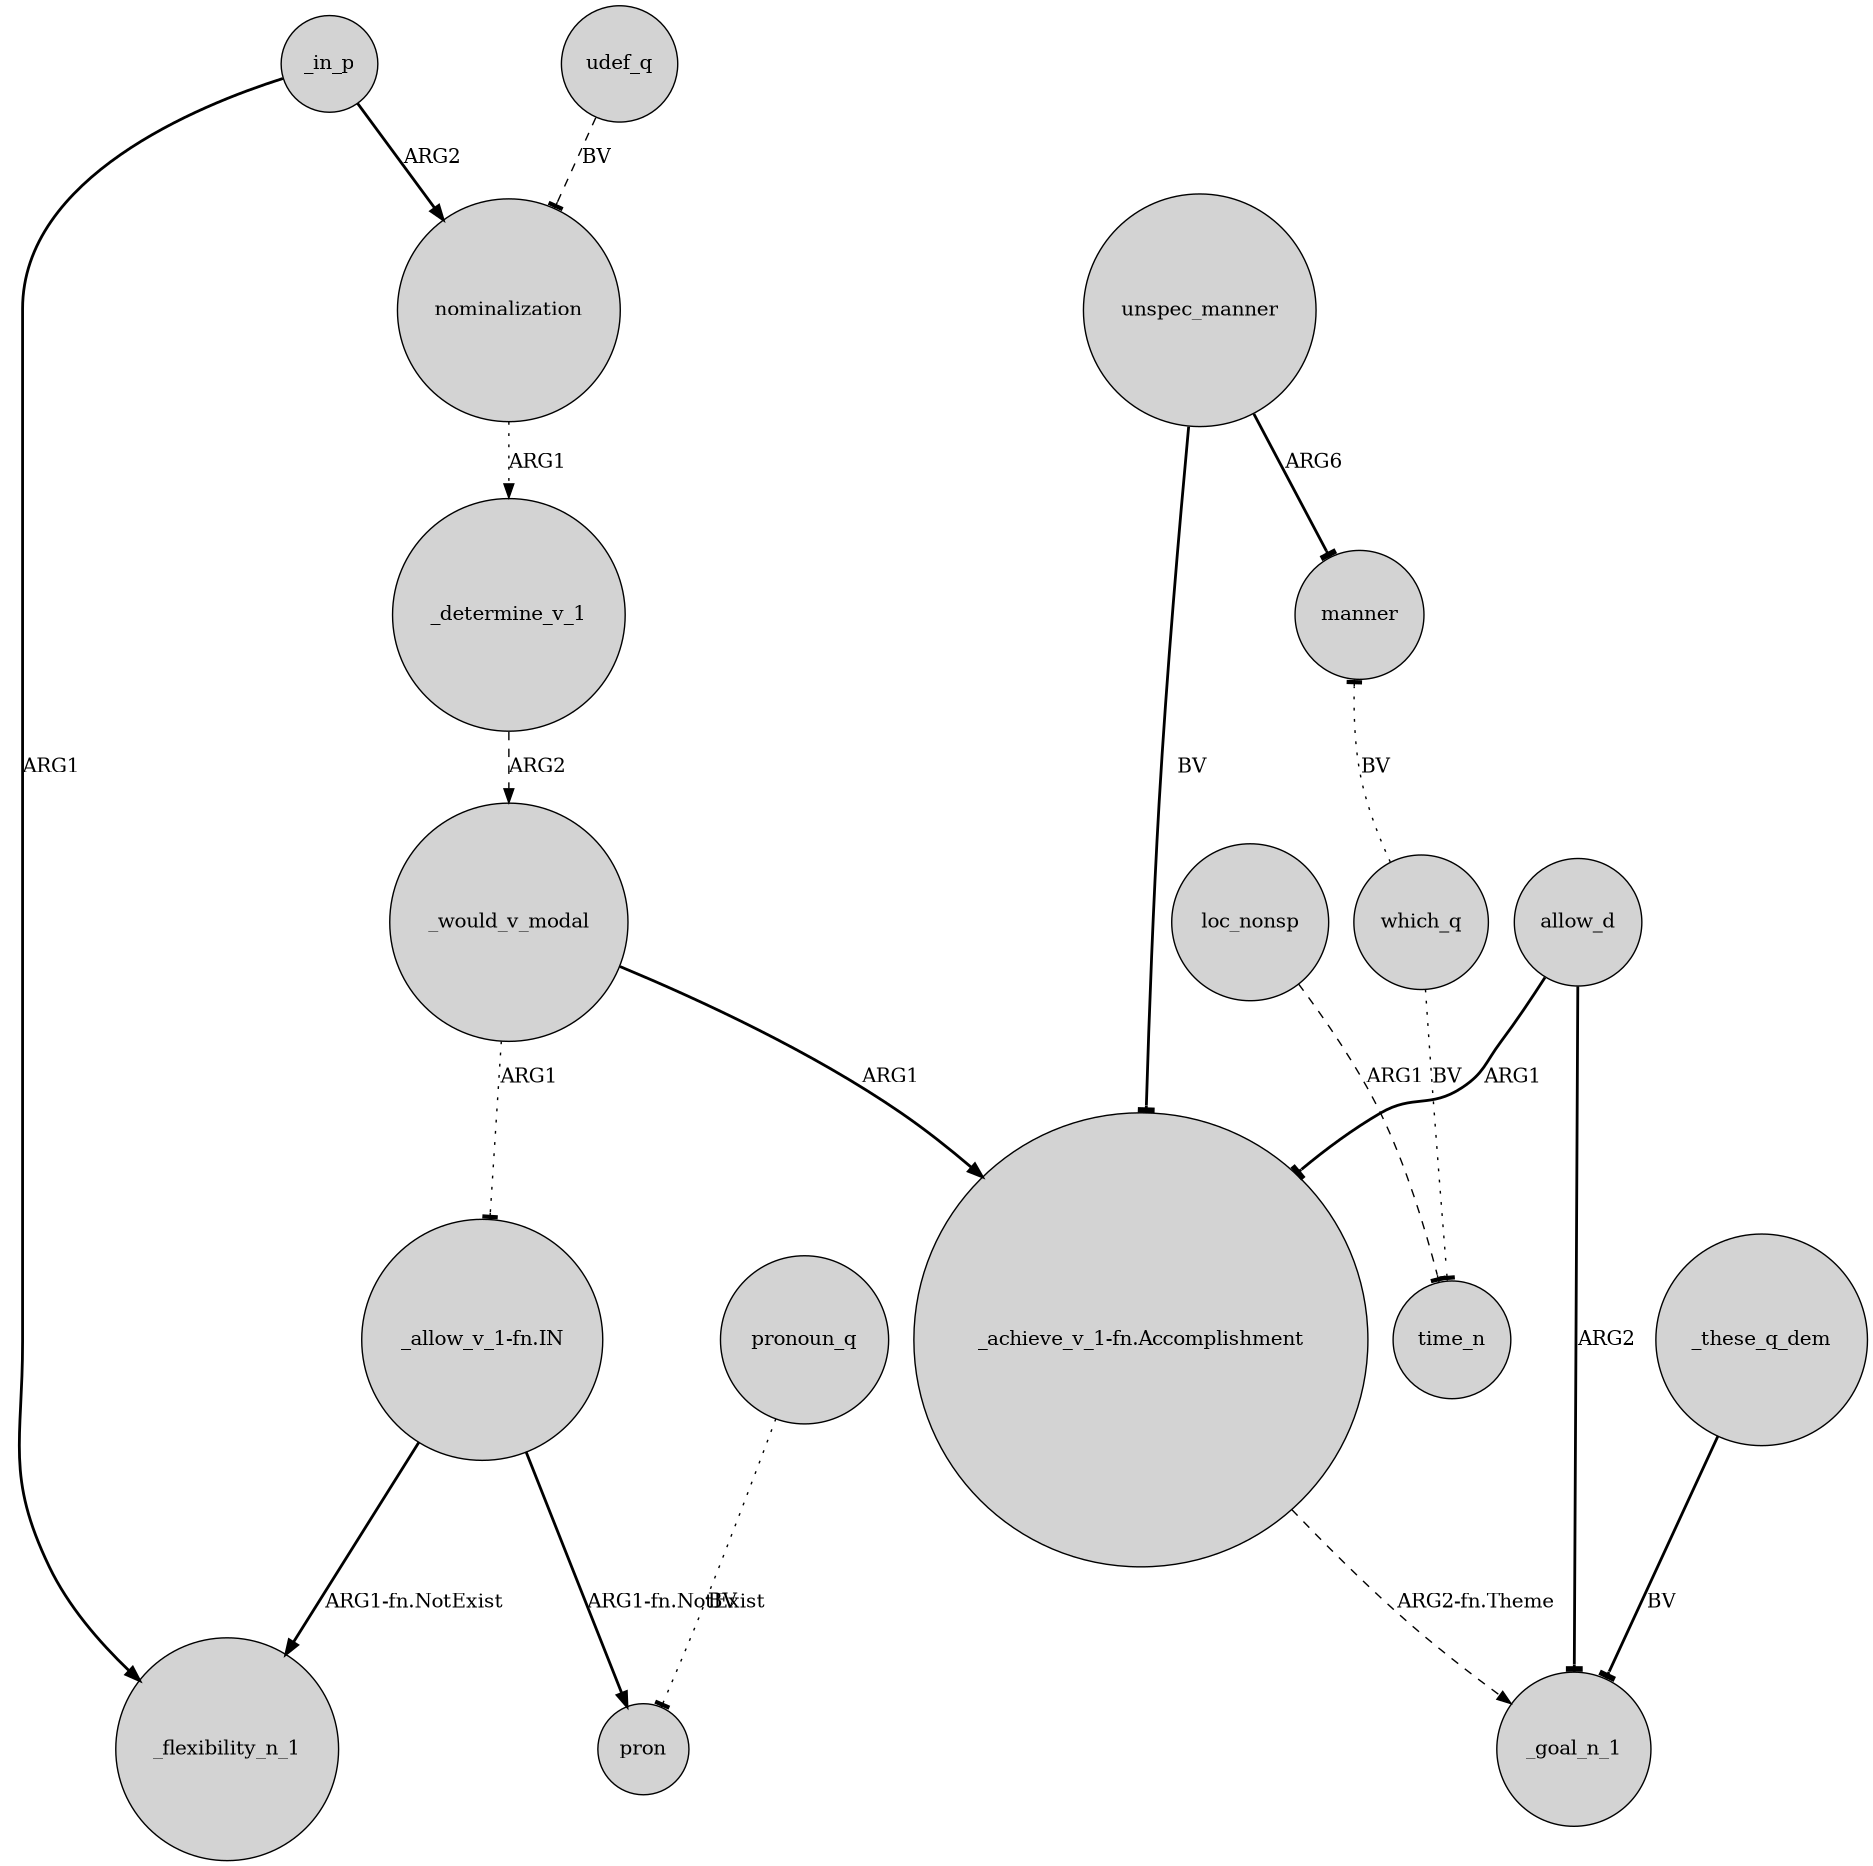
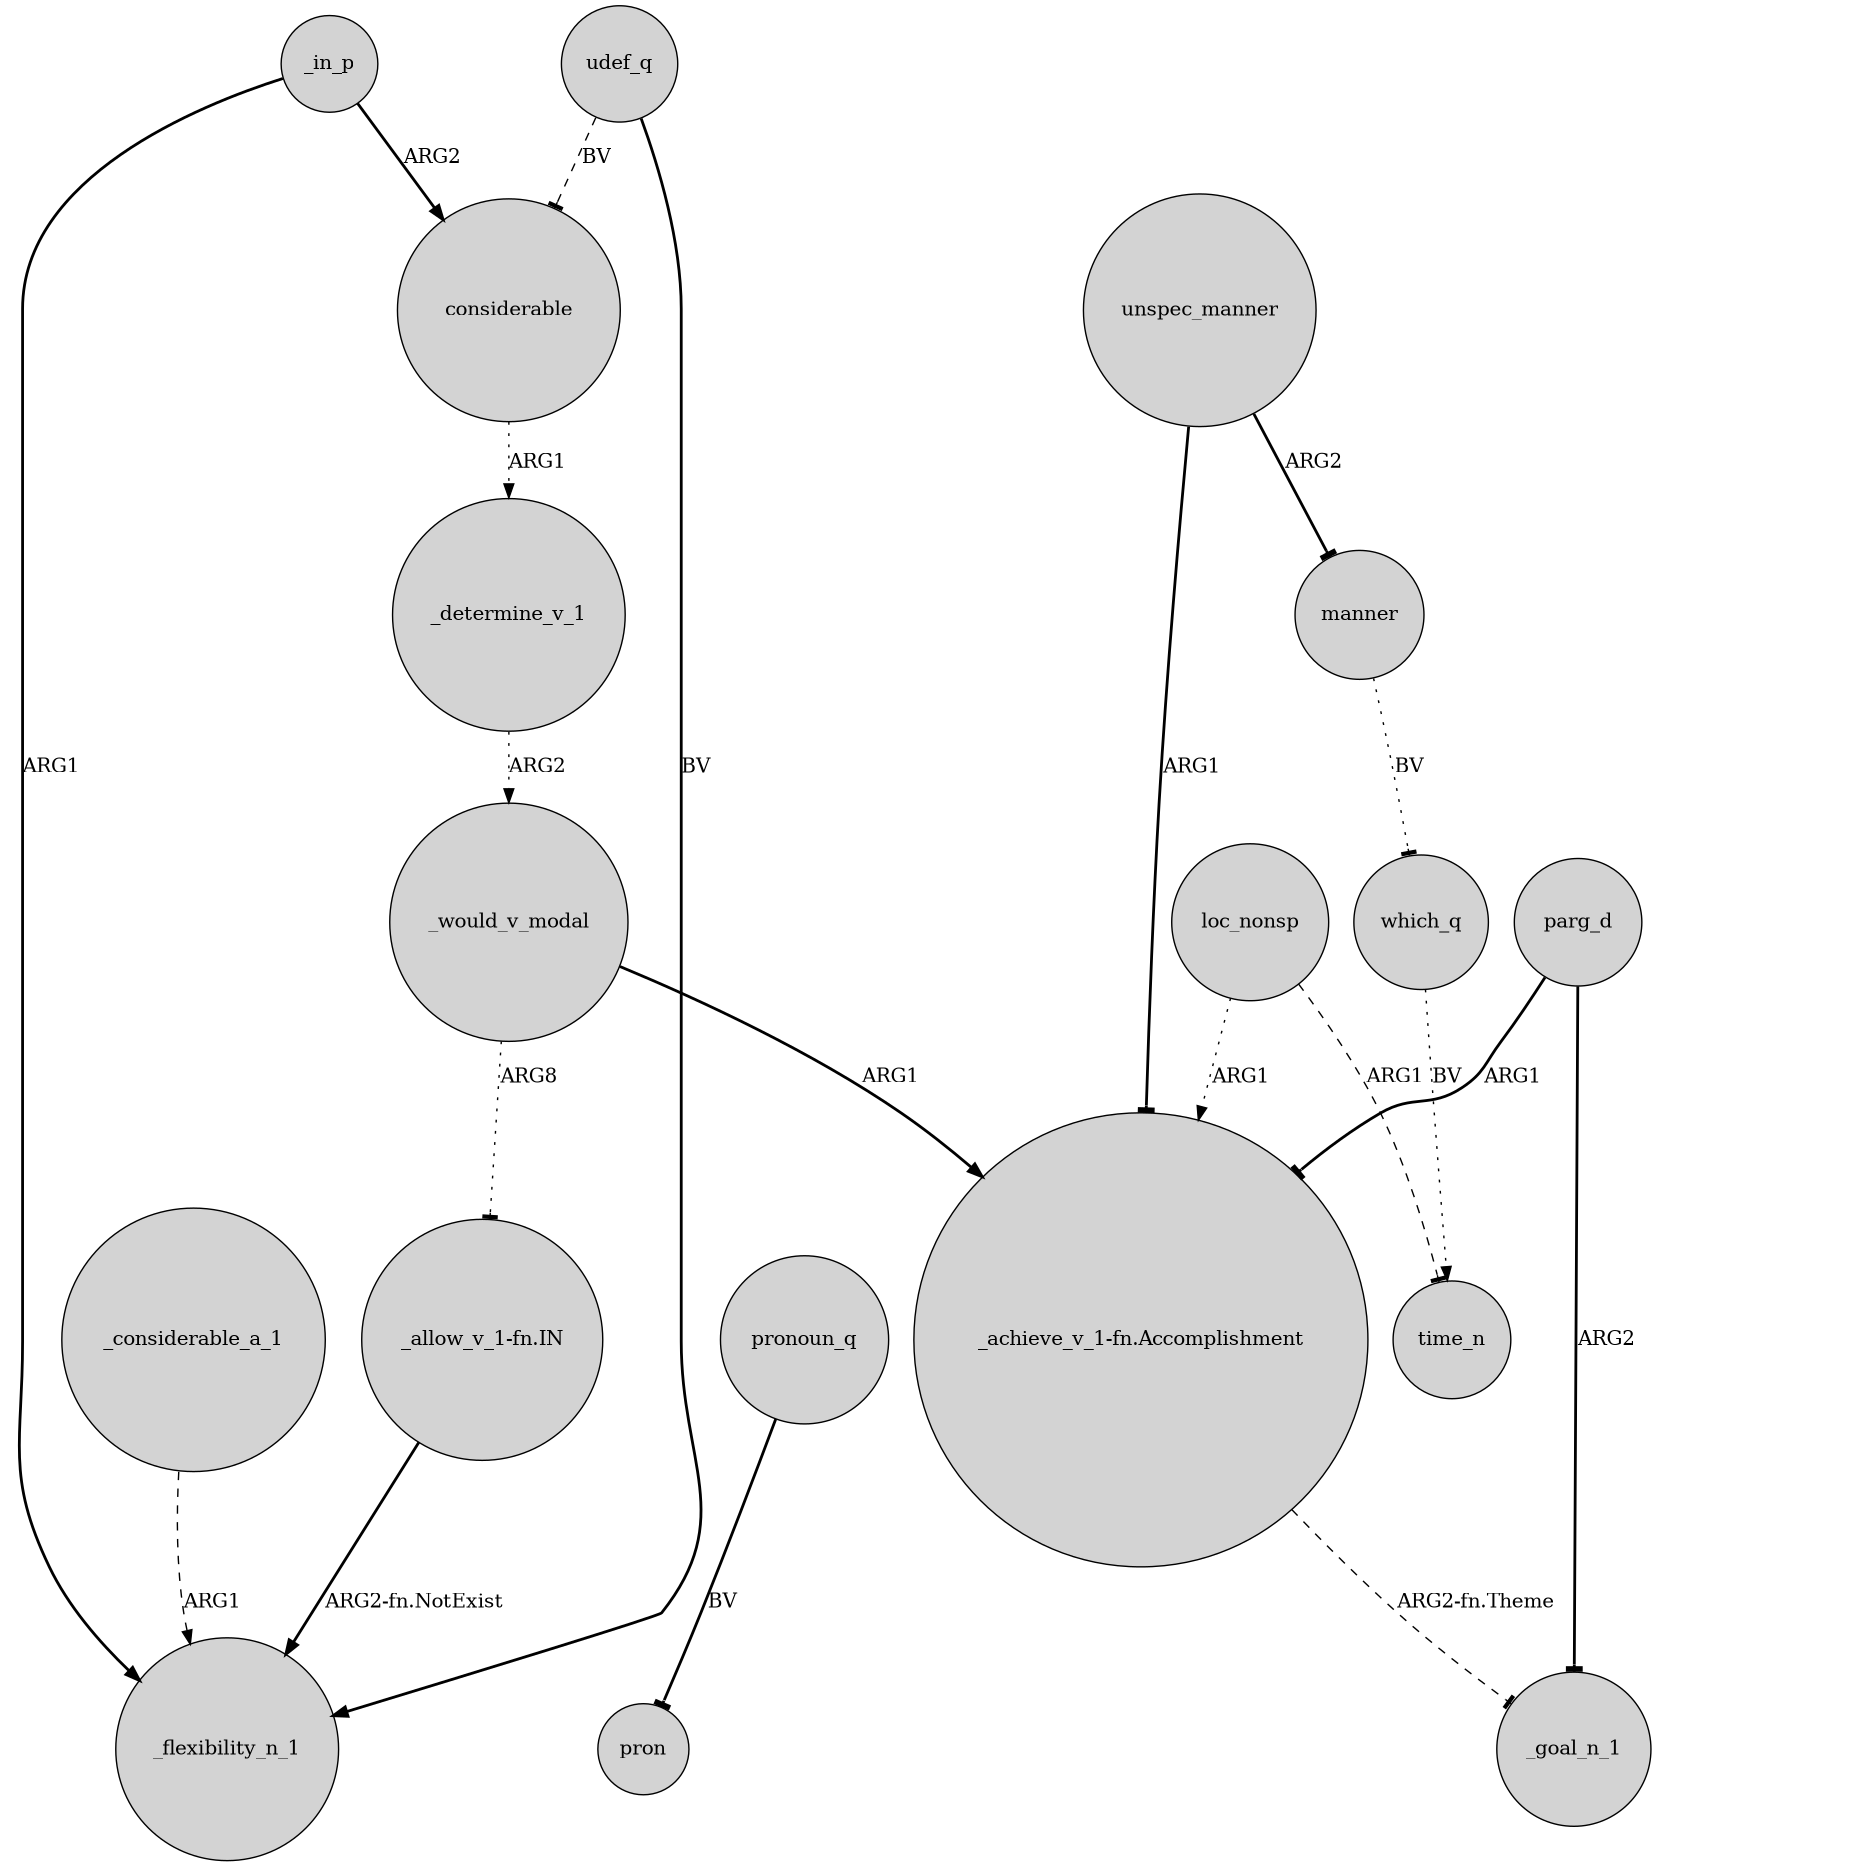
node "nominalization": label "nominalization" -> "considerable"
edge "unspec_manner" -> "manner": label "ARG6" -> "ARG2"
edge "_determine_v_1" -> "_would_v_modal": style dashed -> dotted
edge "unspec_manner" -> "_achieve_v_1-fn.Accomplishment": label "BV" -> "ARG1"
edge "which_q" -> "manner": reversed
node "allow_d": label "allow_d" -> "parg_d"
edge "udef_q" -> "_flexibility_n_1": added, label "BV"
edge "loc_nonsp" -> "_achieve_v_1-fn.Accomplishment": added, label "ARG1"
edge "_would_v_modal" -> "_allow_v_1-fn.IN": label "ARG1" -> "ARG8"
edge "which_q" -> "time_n": arrowhead tee -> normal
node "_considerable_a_1": added
node "_these_q_dem": removed
edge "pronoun_q" -> "pron": style dotted -> bold
edge "_allow_v_1-fn.IN" -> "pron": removed, label "ARG1-fn.NotExist"
edge "_allow_v_1-fn.IN" -> "_flexibility_n_1": label "ARG1-fn.NotExist" -> "ARG2-fn.NotExist"
edge "_achieve_v_1-fn.Accomplishment" -> "_goal_n_1": arrowhead normal -> tee
